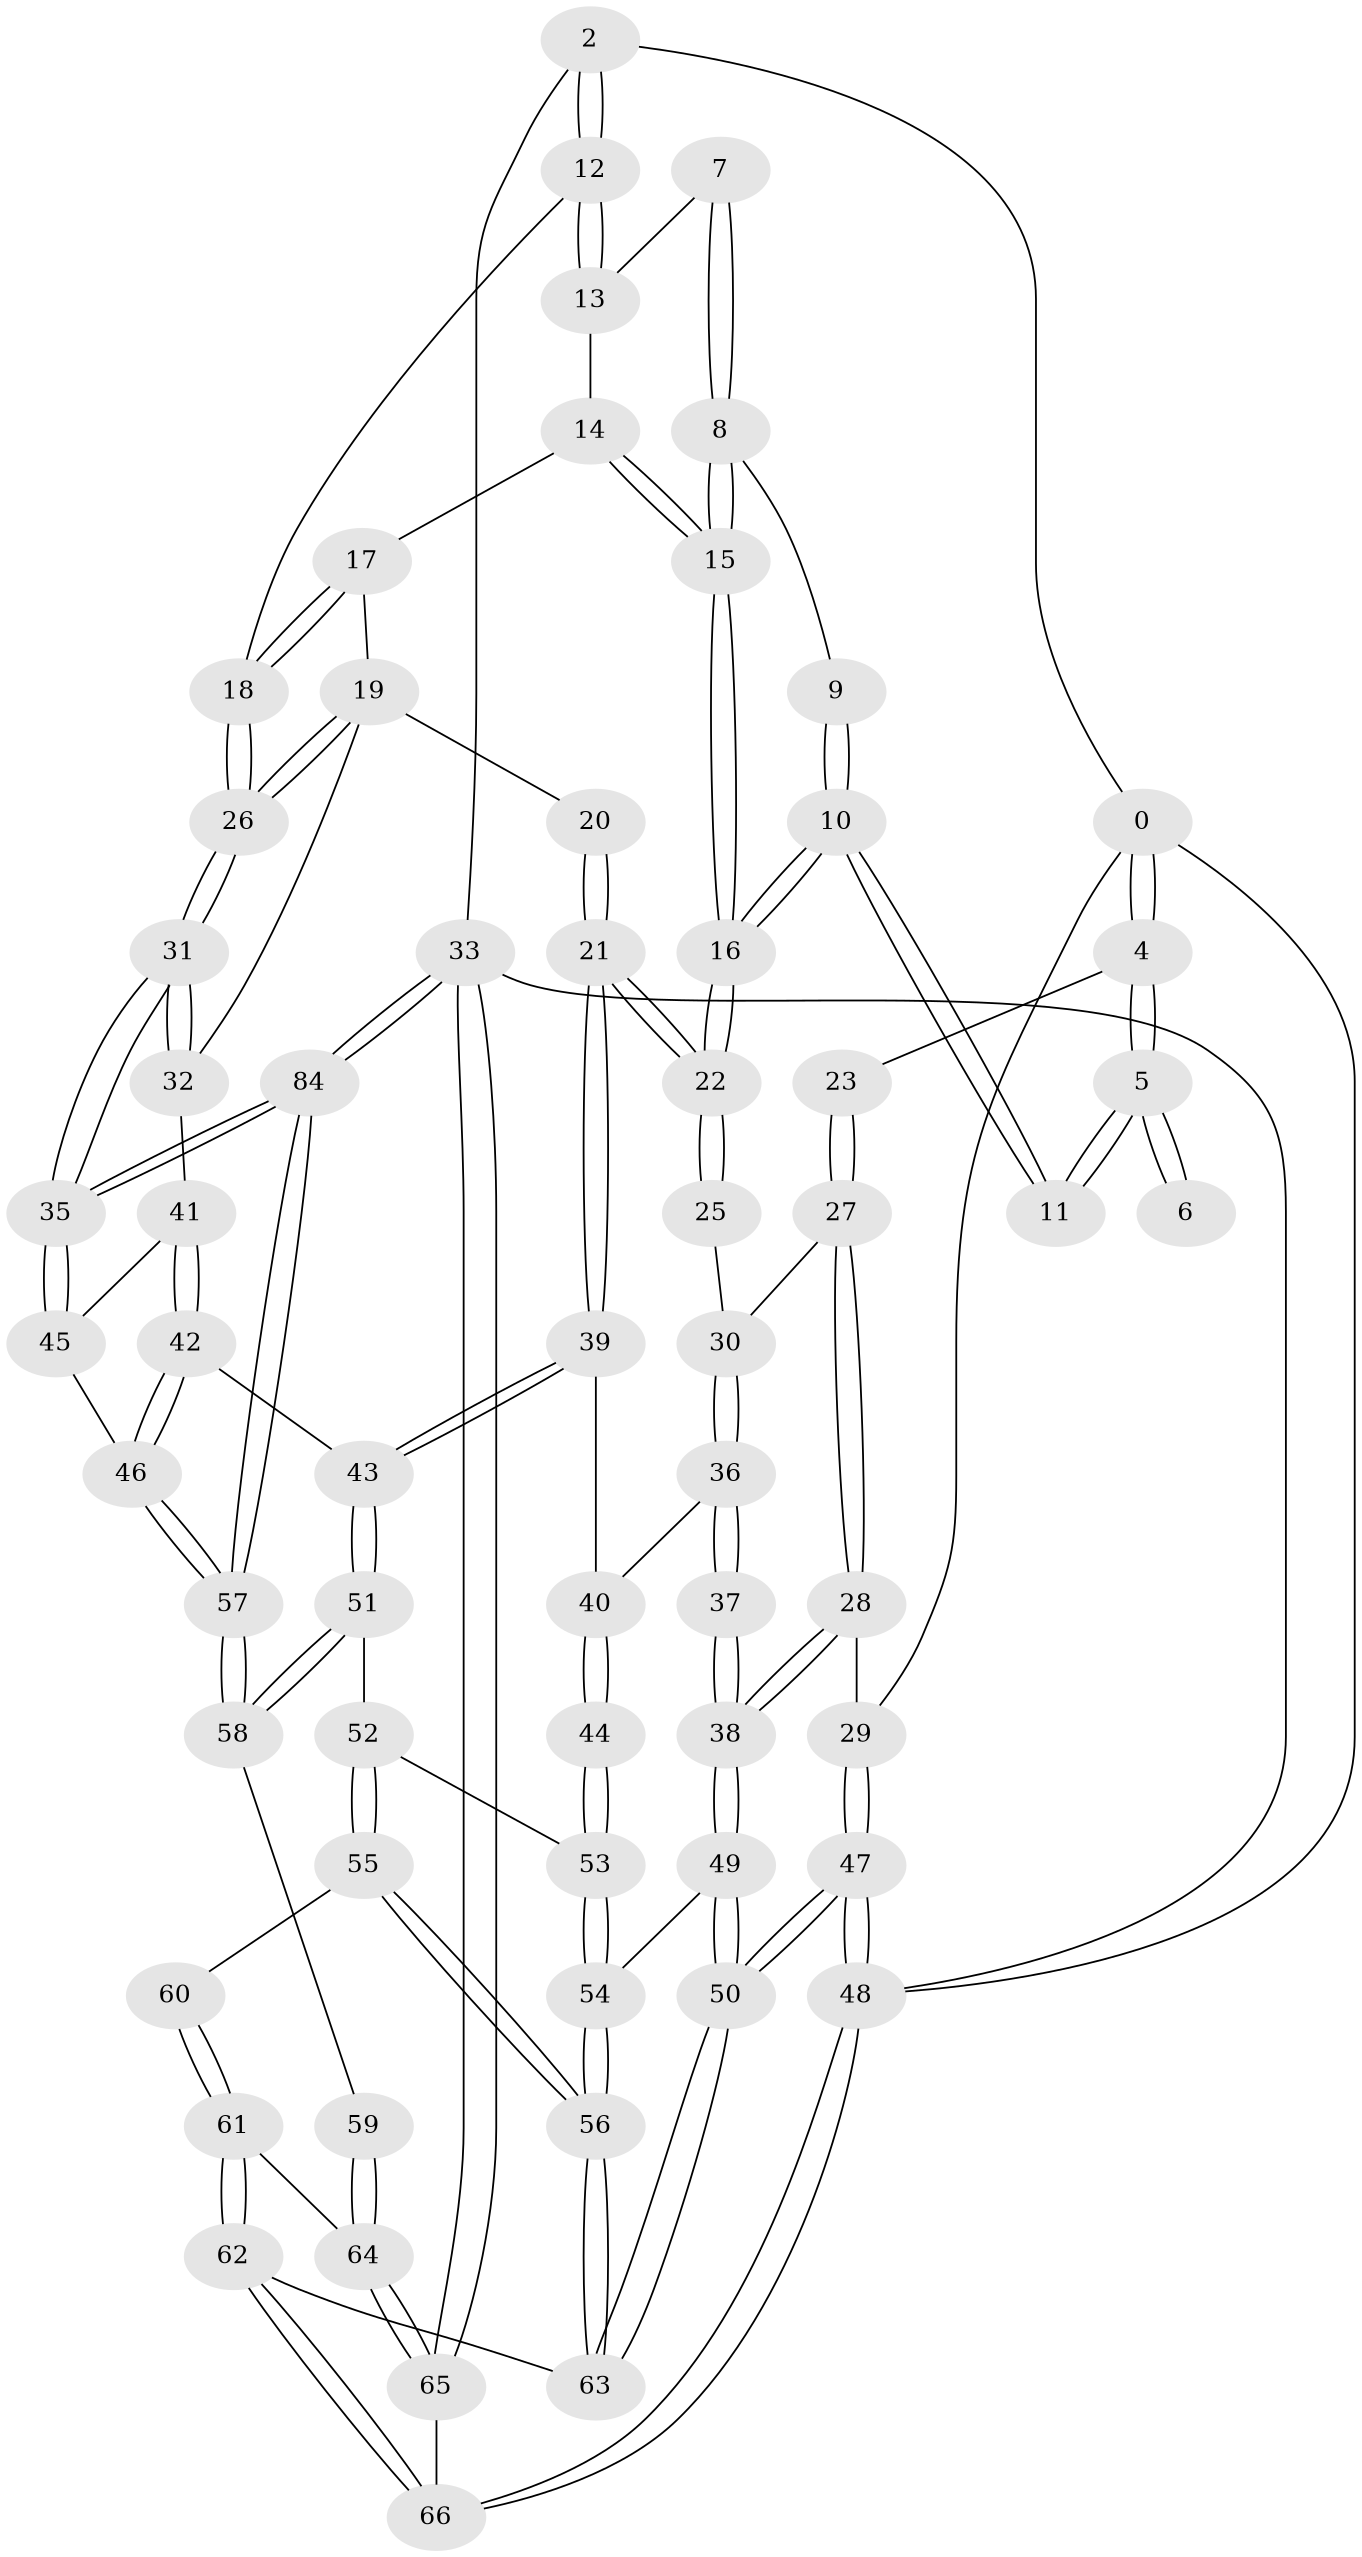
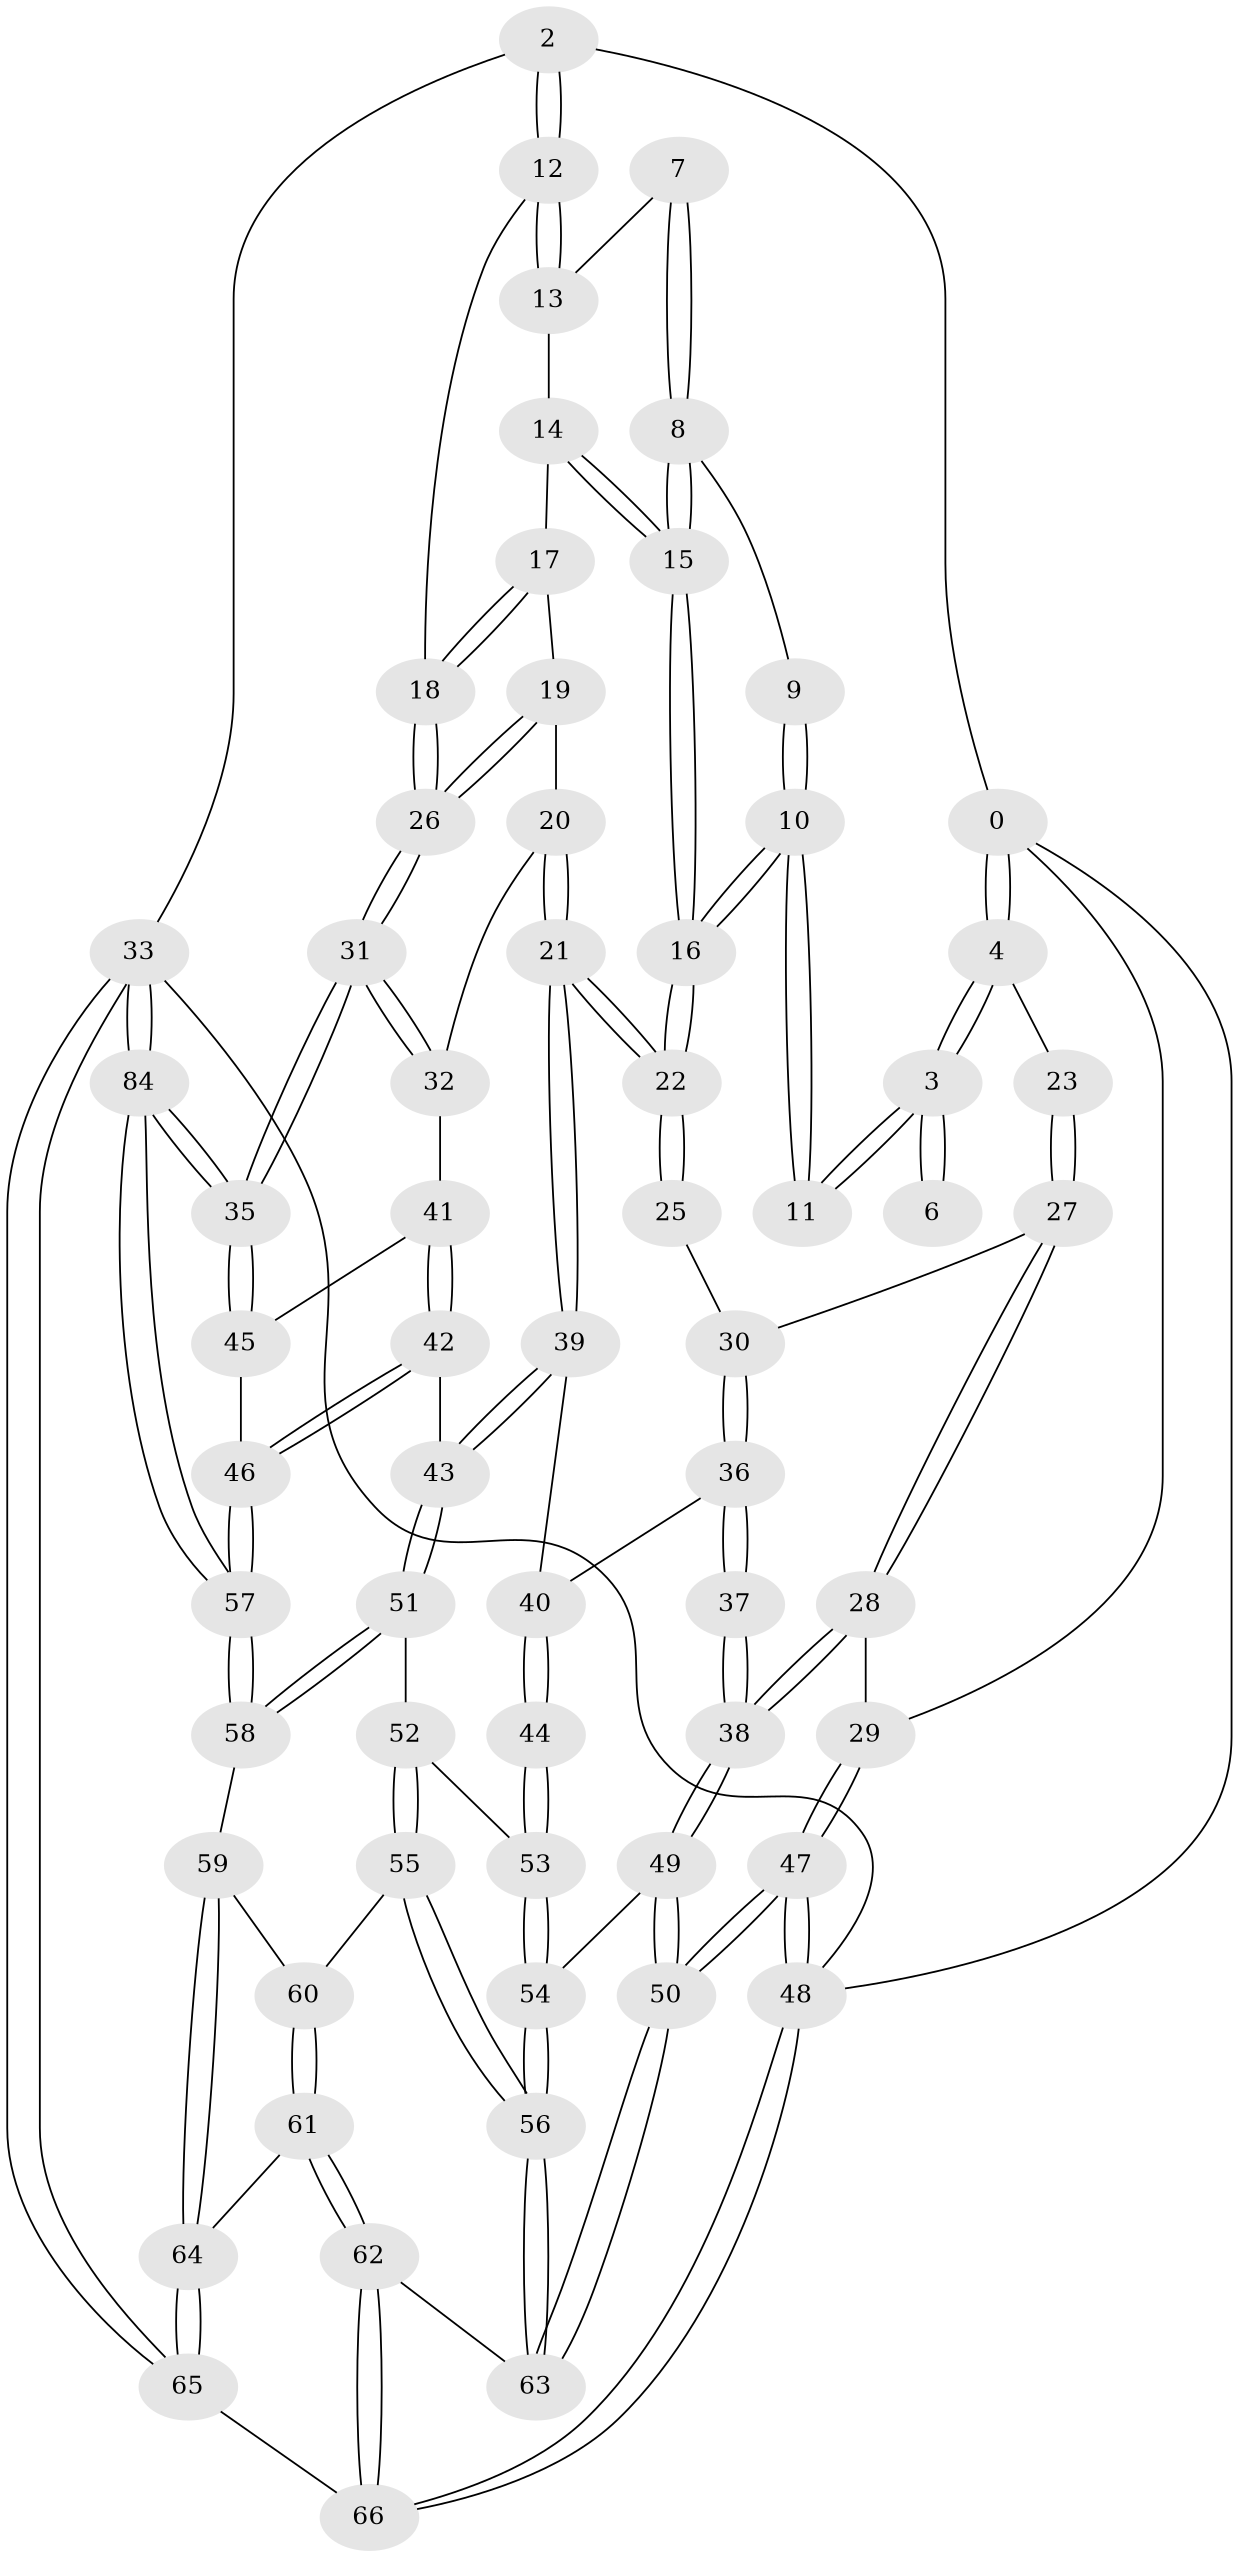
edge "19" -- "32": now "20" -- "32"
node "5": label "5" -> "3"
edge "59" -- "60": added
